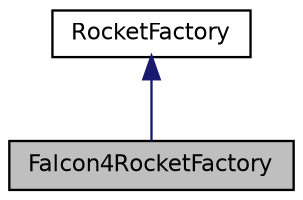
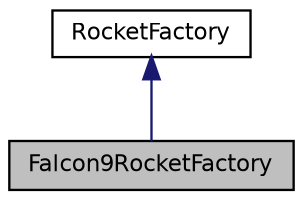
node "Falcon4RocketFactory": label "Falcon4RocketFactory" -> "Falcon9RocketFactory"
